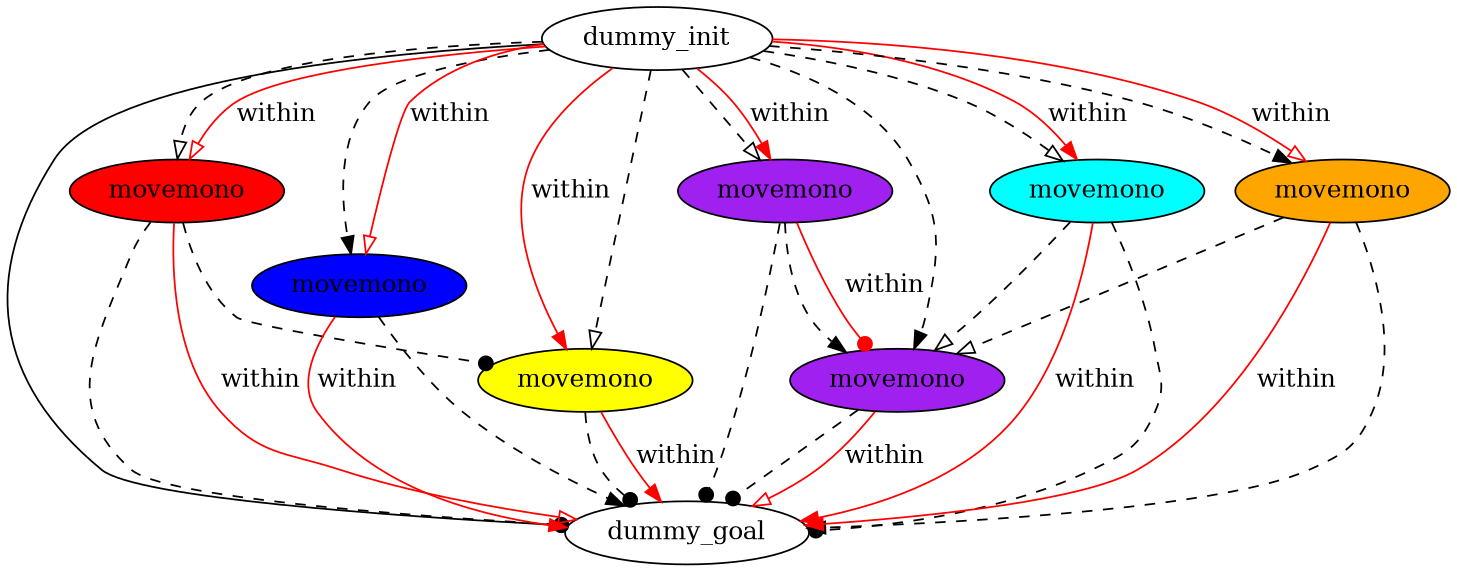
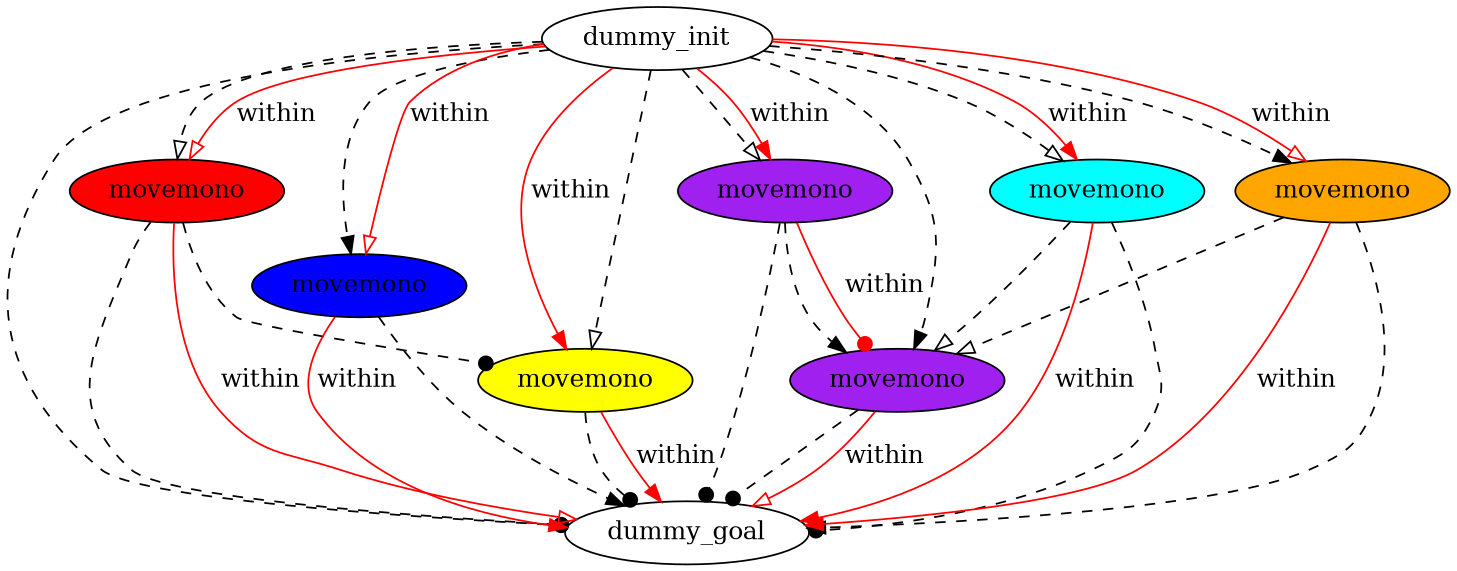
edge "dummy_init" -> "dummy_goal": style solid -> dashed
